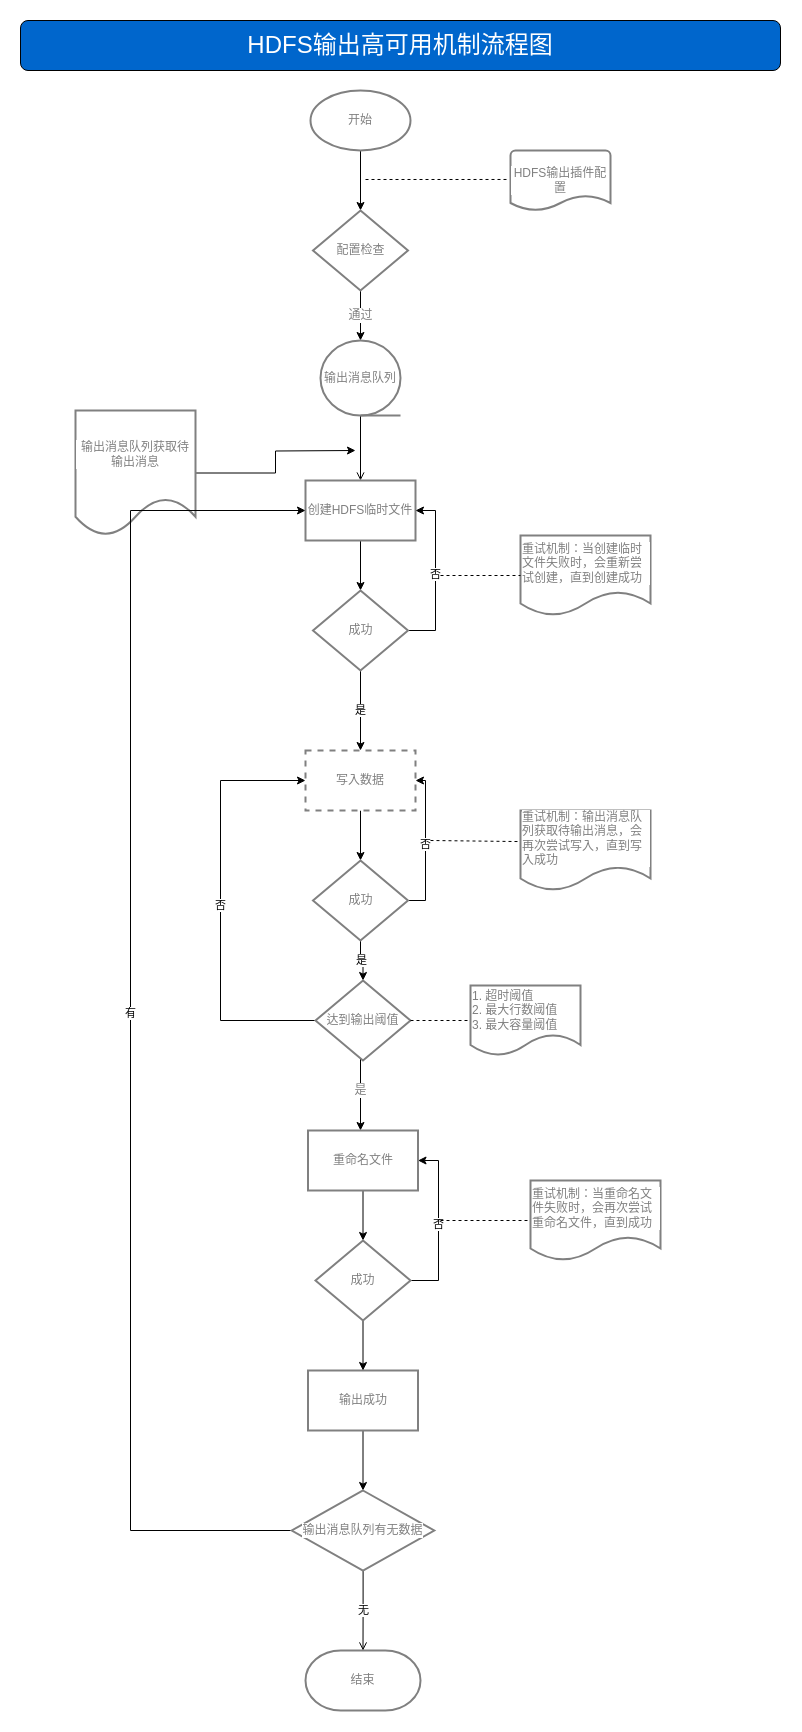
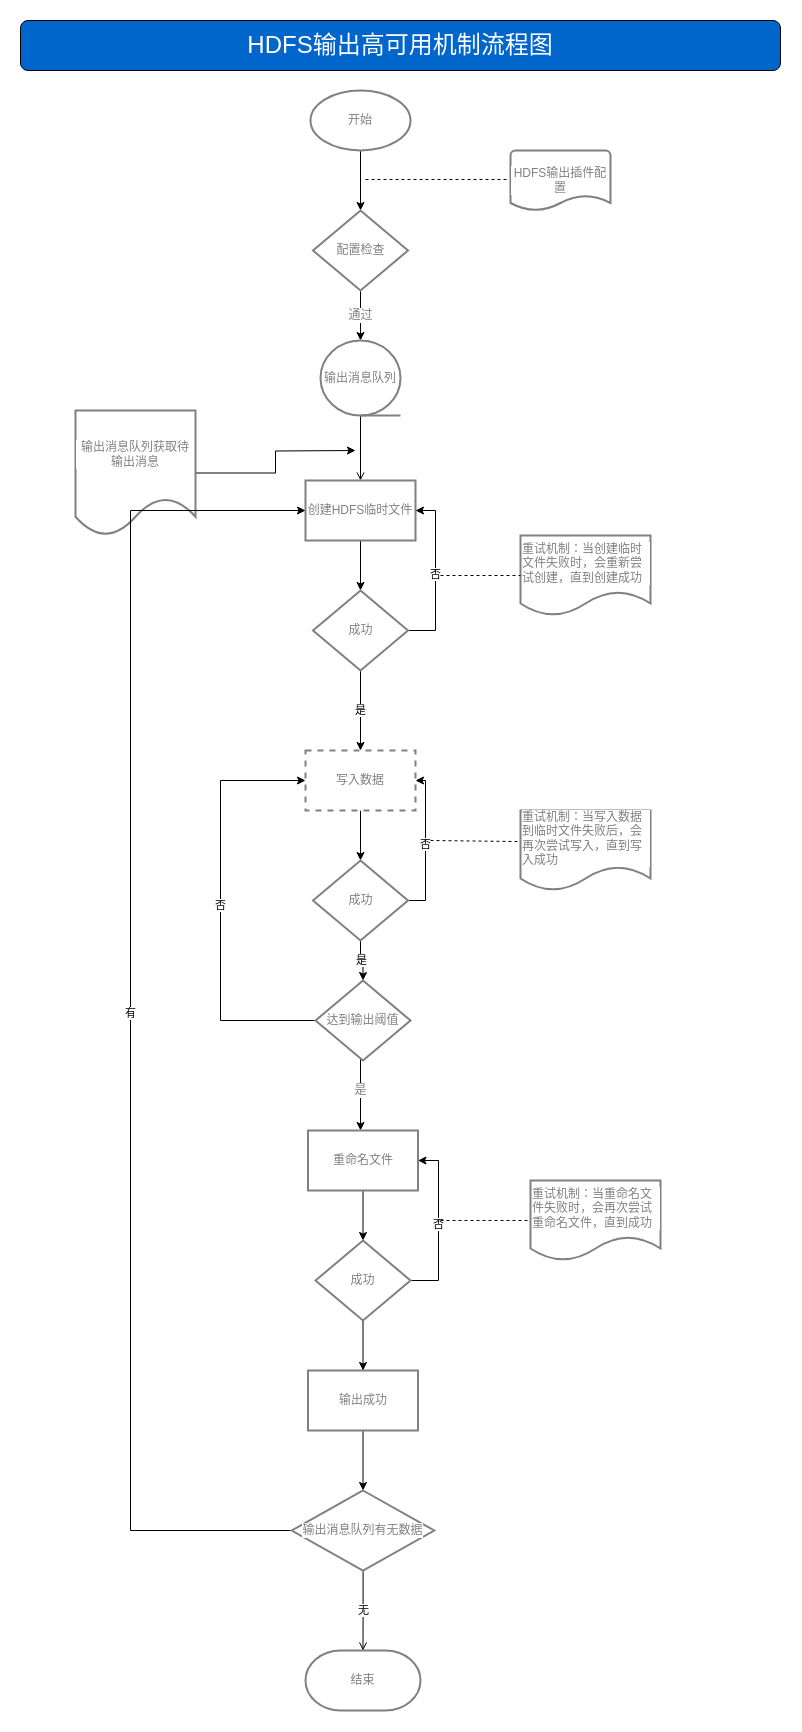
node "重试机制：输出消息队列获取待输出消息，会再次尝试写入，直到写入成功": label "重试机制：输出消息队列获取待输出消息，会再次尝试写入，直到写入成功" -> "重试机制：当写入数据到临时文件失败后，会再次尝试写入，直到写入成功"
edge "达到输出阈值" -- "1. 超时阈值 2. 最大行数阈值 3. 最大容量阈值": removed
node "1. 超时阈值 2. 最大行数阈值 3. 最大容量阈值": removed
